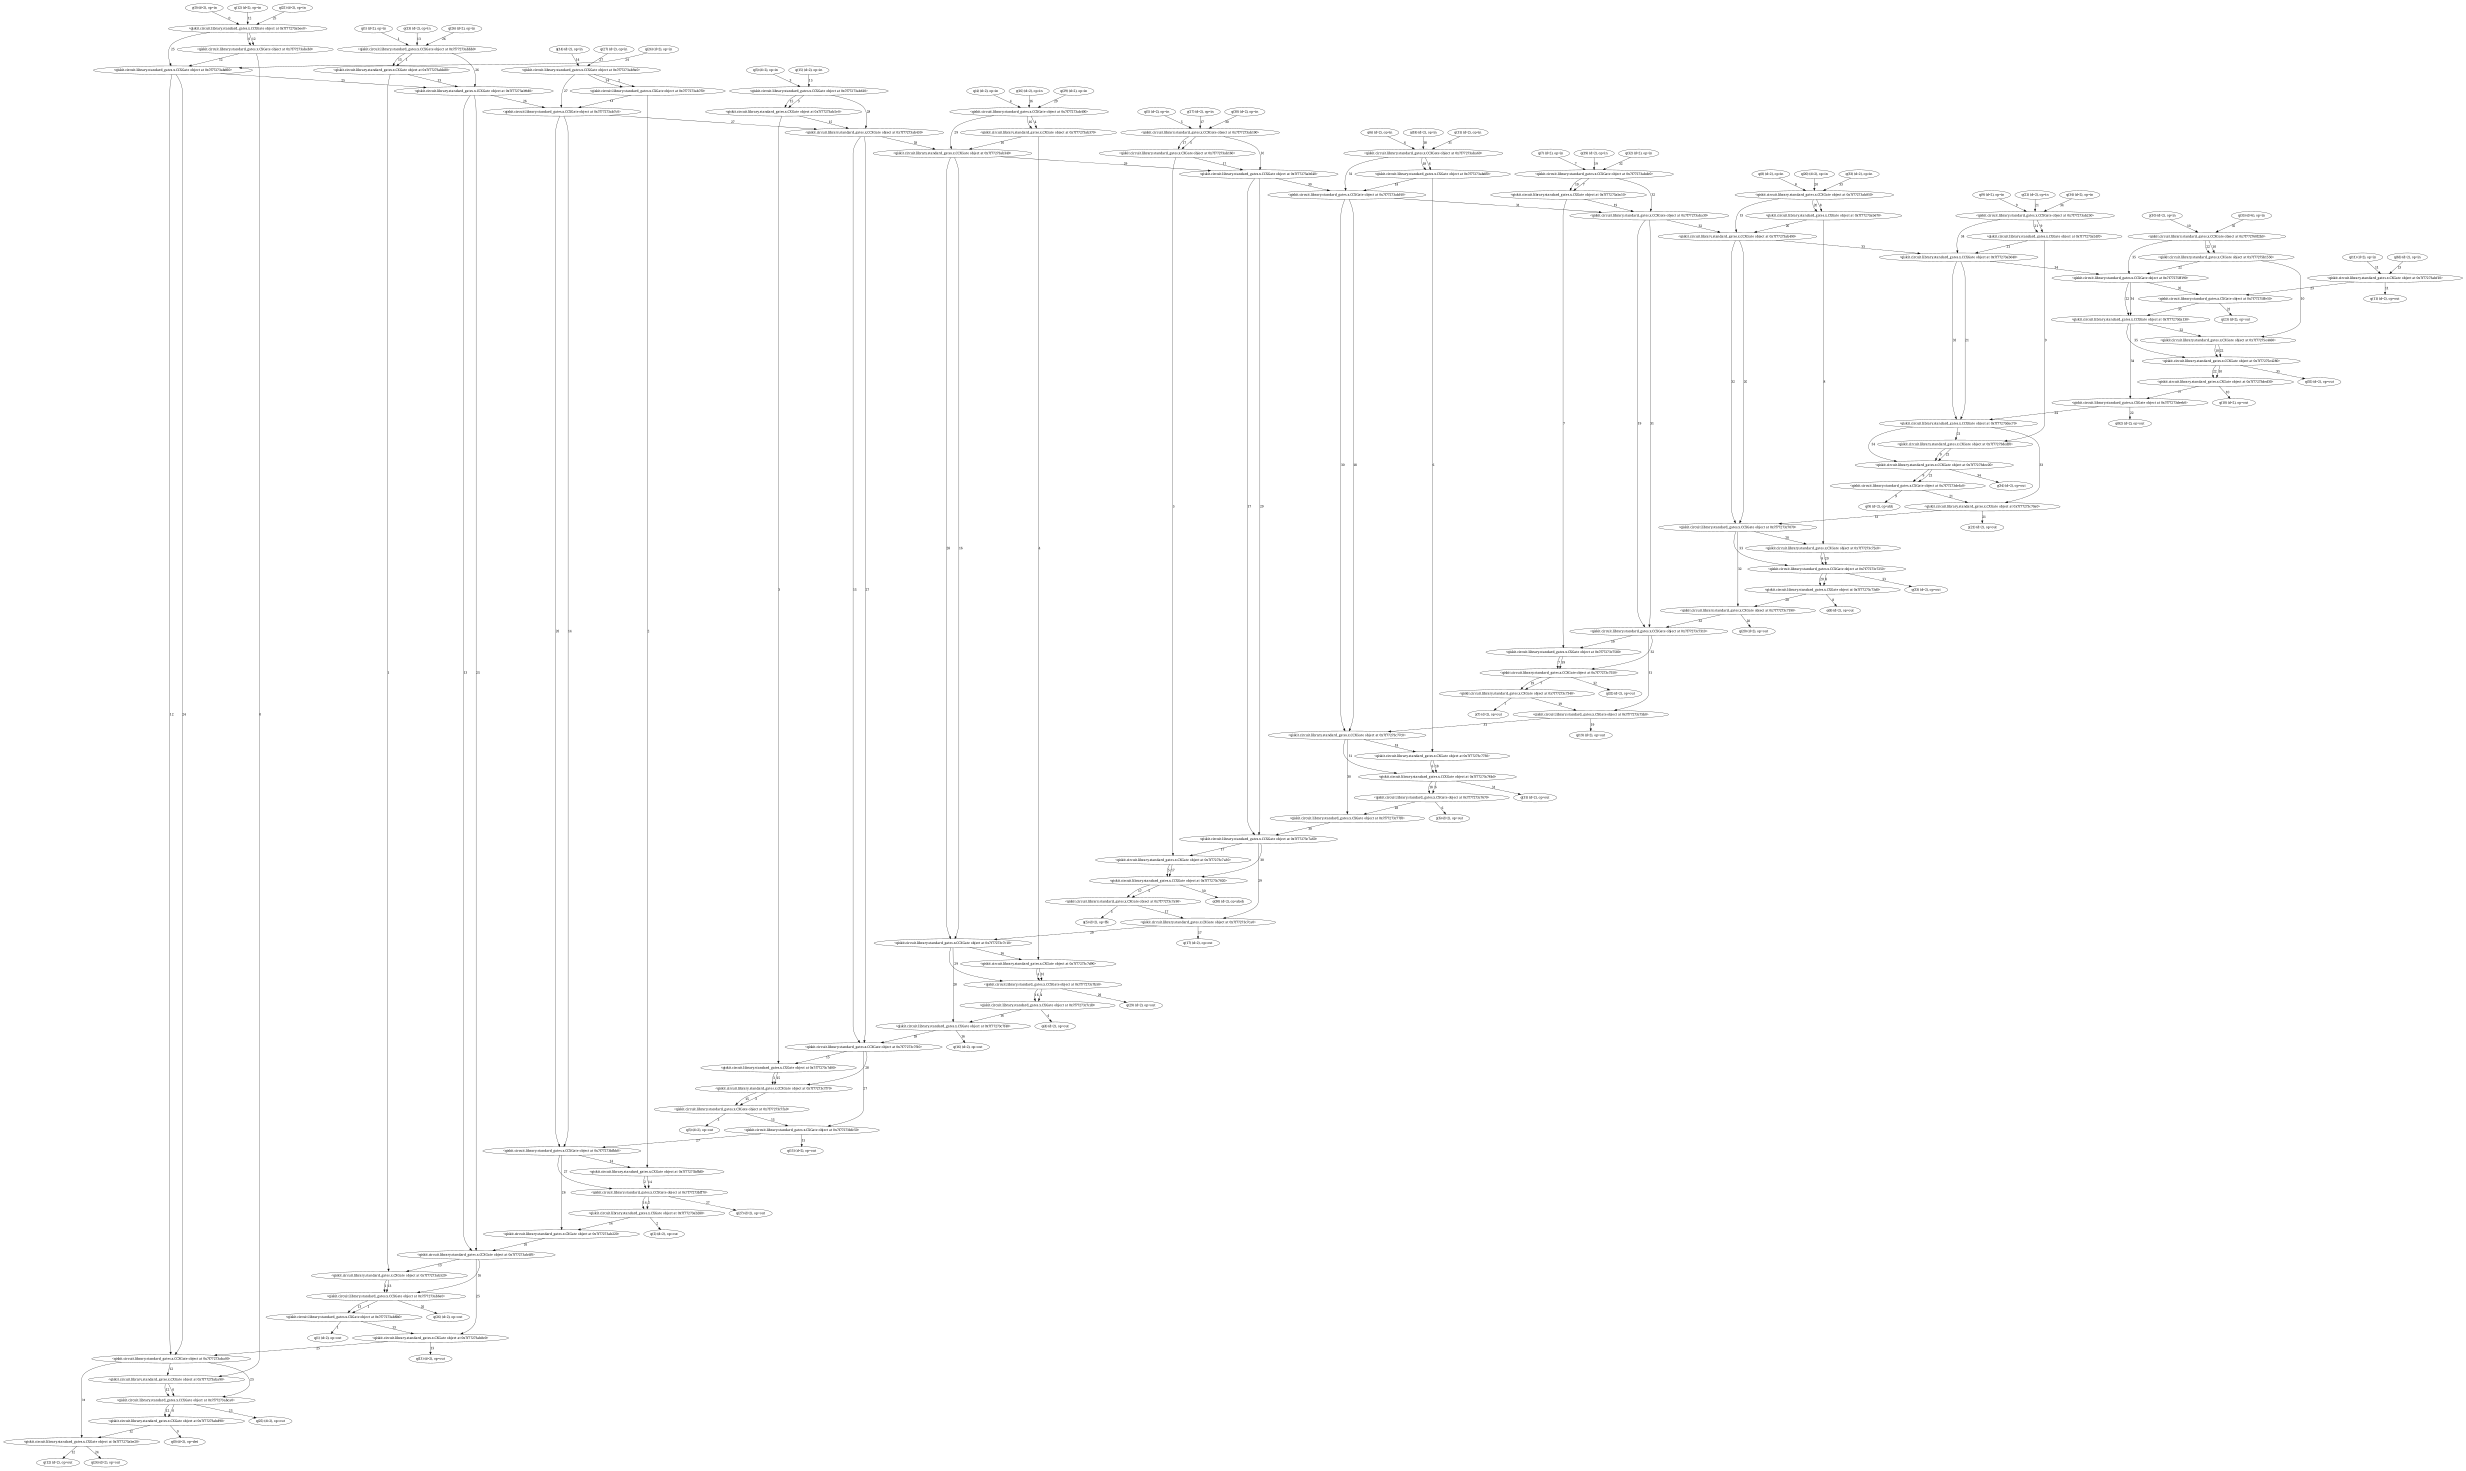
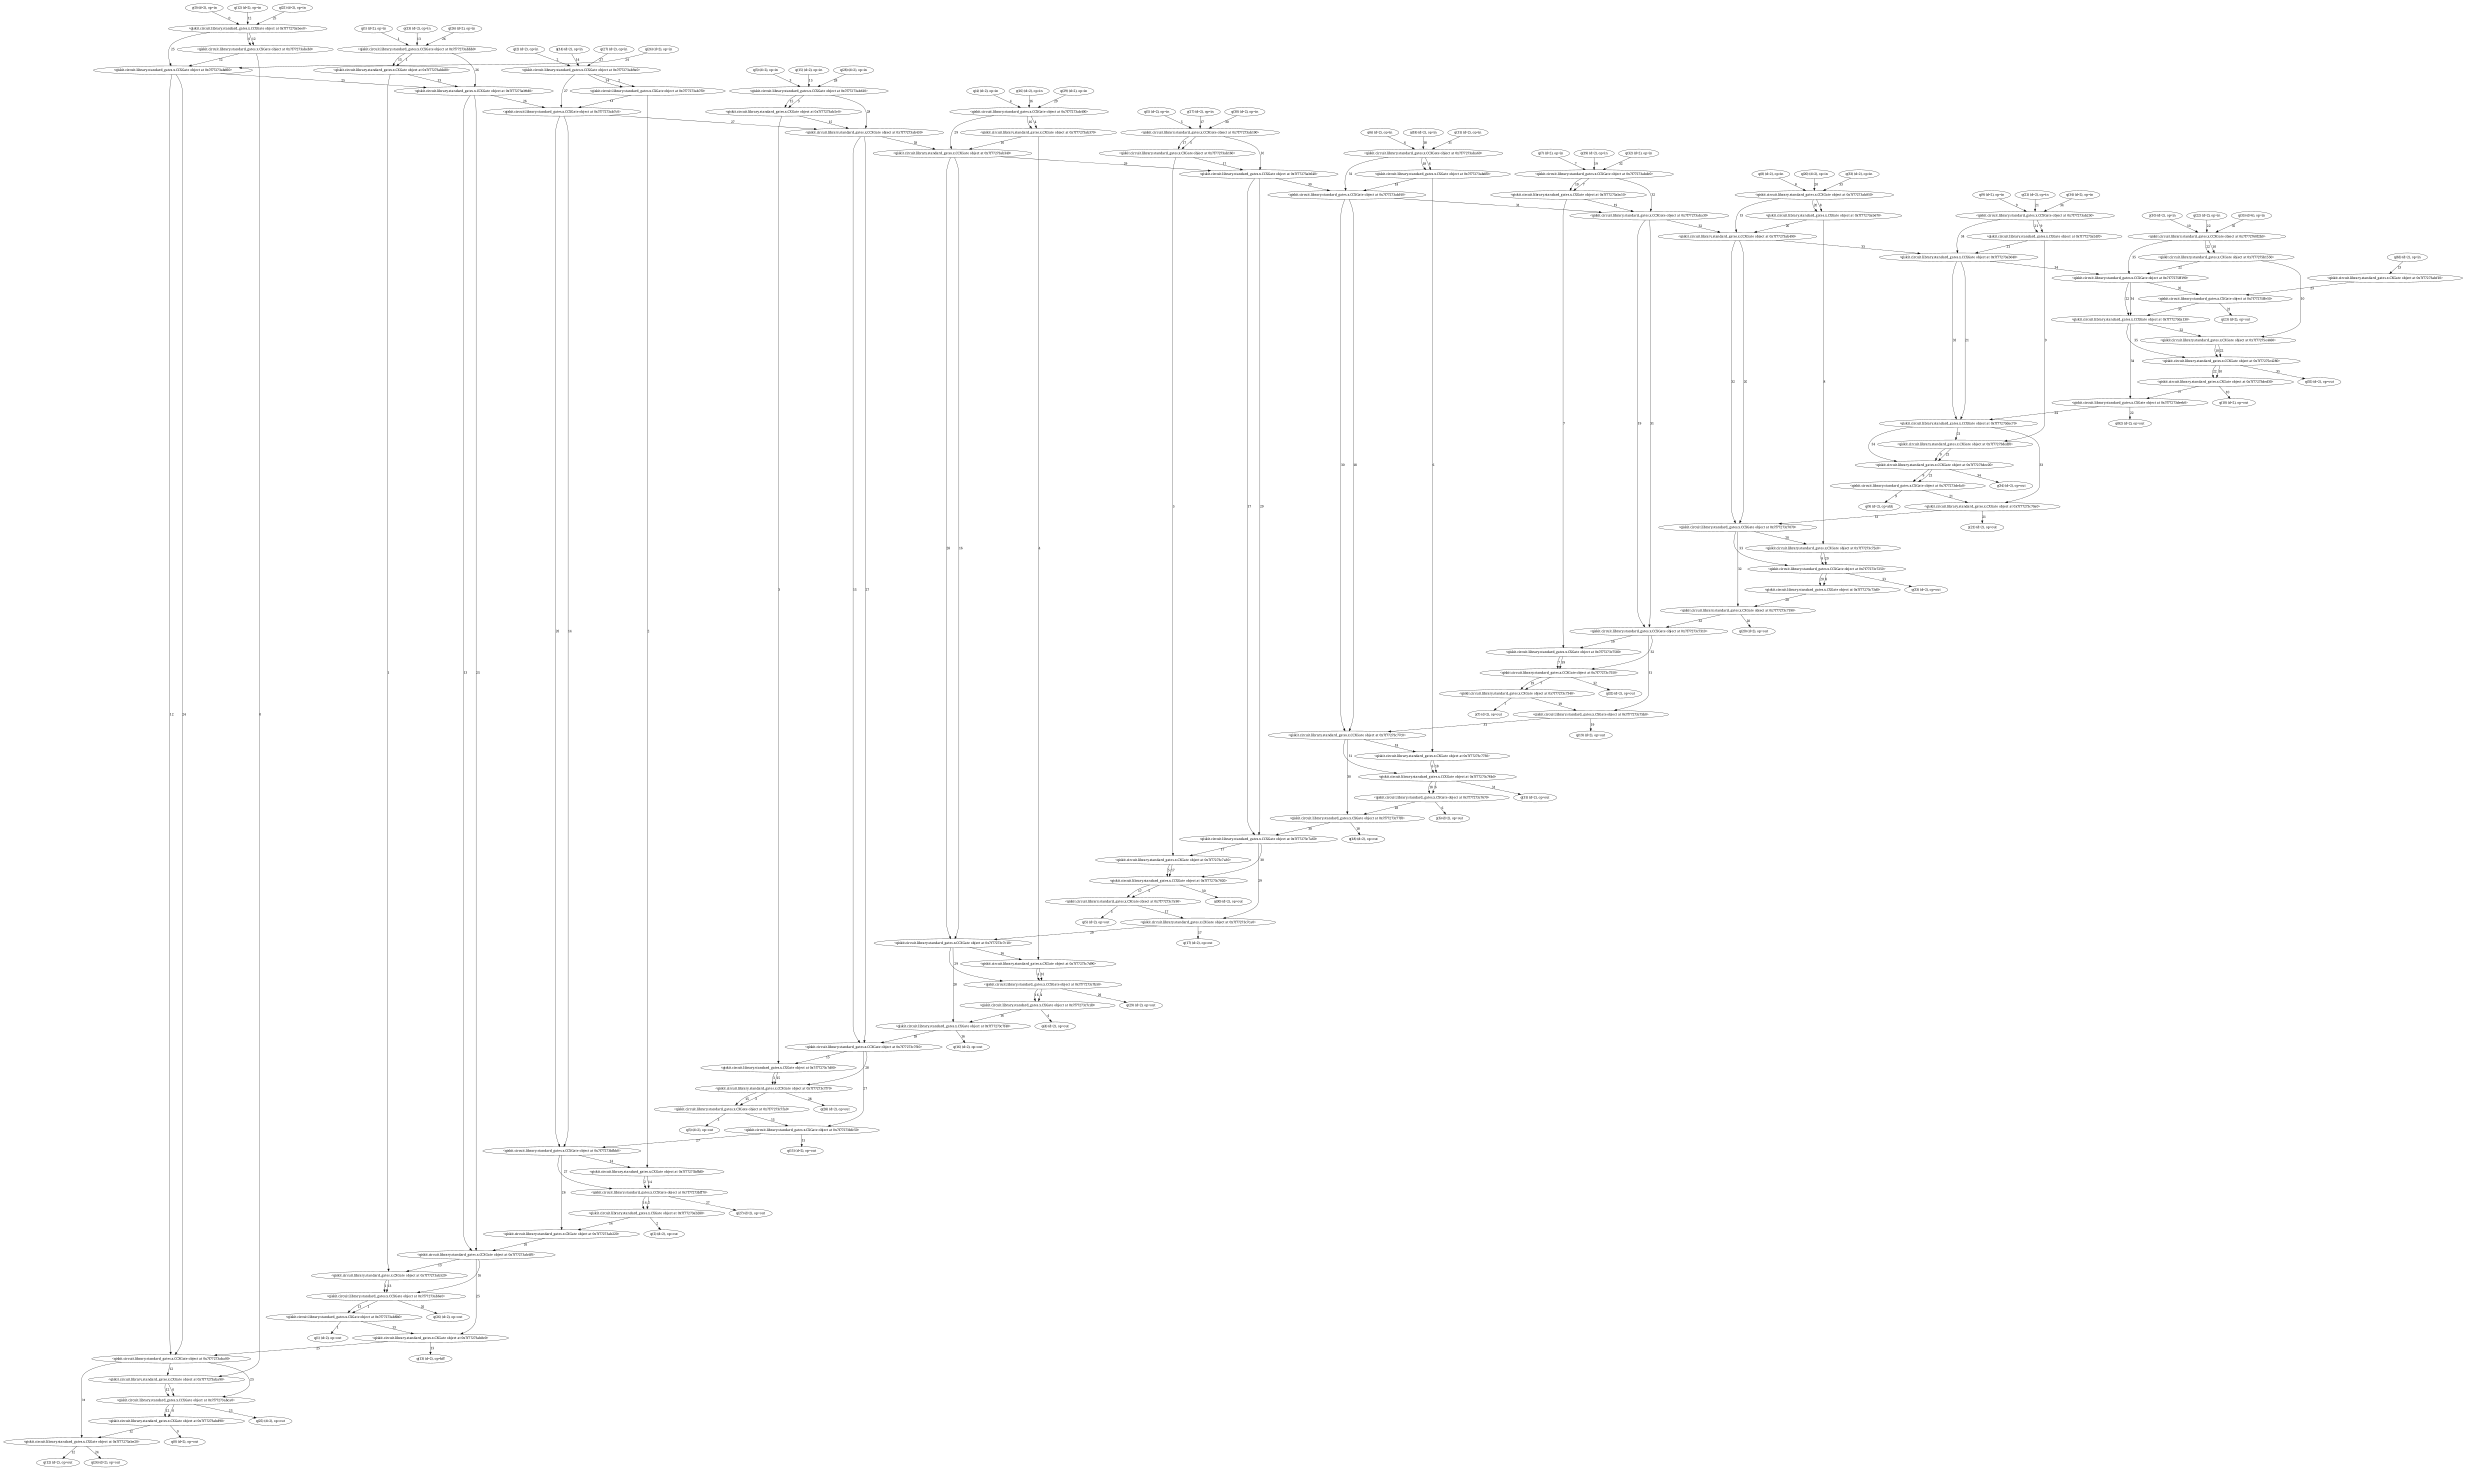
node "q(2) (d=2), op=in": added
node "q(28) (d=2), op=in": added
node "q(22) (d=2), op=in": added
node "q(11) (d=2), op=in": removed
node "q(11) (d=2), op=out": removed
node "q(8) (d=2), op=out": removed
node "q(18) (d=2), op=out": added
node "q(30) (d=2), op=abeb": label "q(30) (d=2), op=abeb" -> "q(30) (d=2), op=out"
node "q(5) (d=2), op=ffe": label "q(5) (d=2), op=ffe" -> "q(5) (d=2), op=out"
node "q(28) (d=2), op=out": added
node "q(13) (d=2), op=out": label "q(13) (d=2), op=out" -> "q(13) (d=2), op=bff"
node "q(0) (d=2), op=ded": label "q(0) (d=2), op=ded" -> "q(0) (d=2), op=out"
